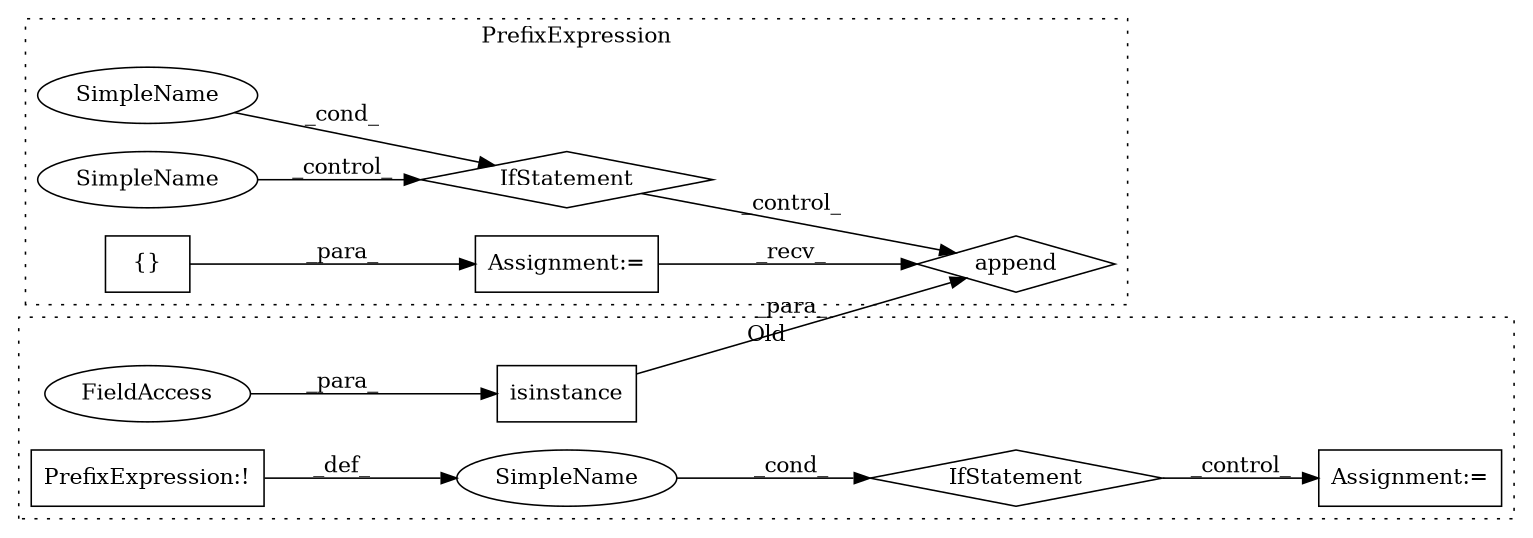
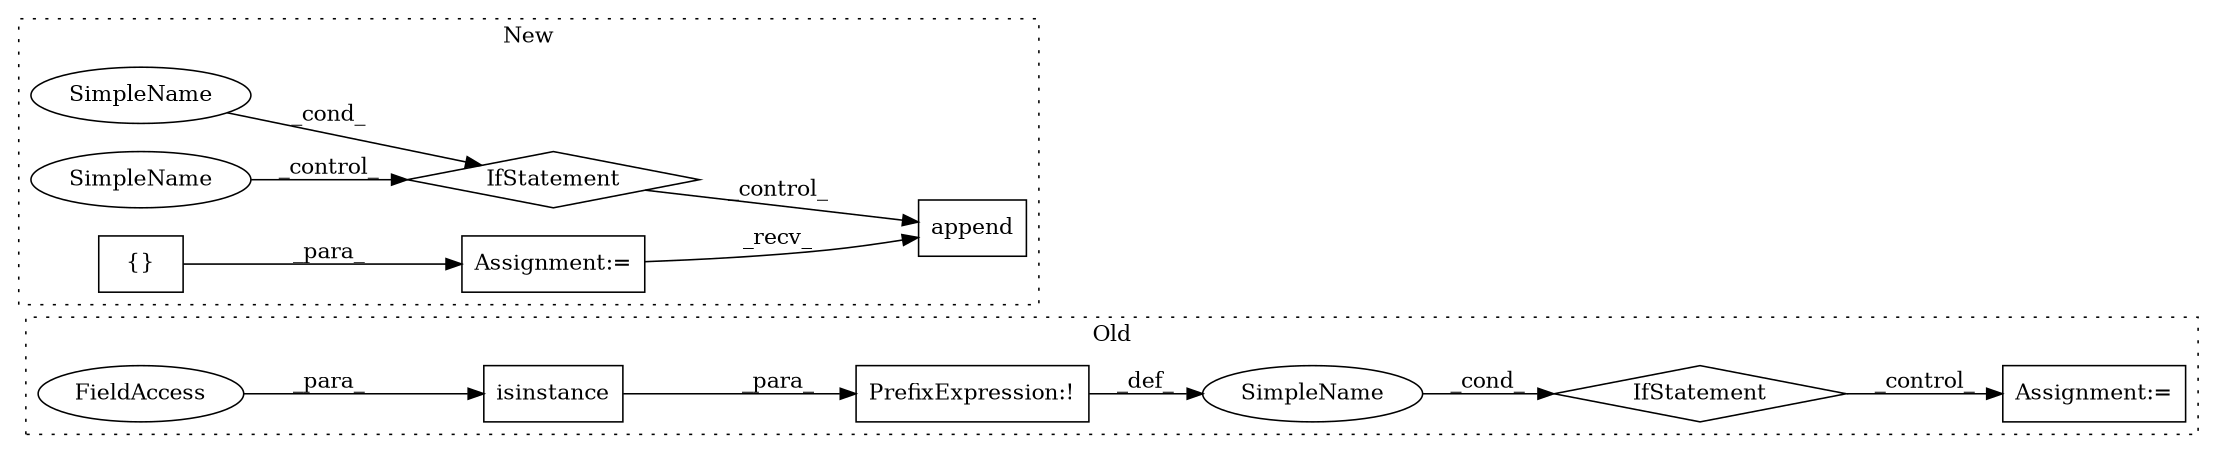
cluster "PrefixExpression": label "PrefixExpression" -> "New"
node "append": shape diamond -> box
edge "isinstance" -> "append": now "isinstance" -> "PrefixExpression:!"
